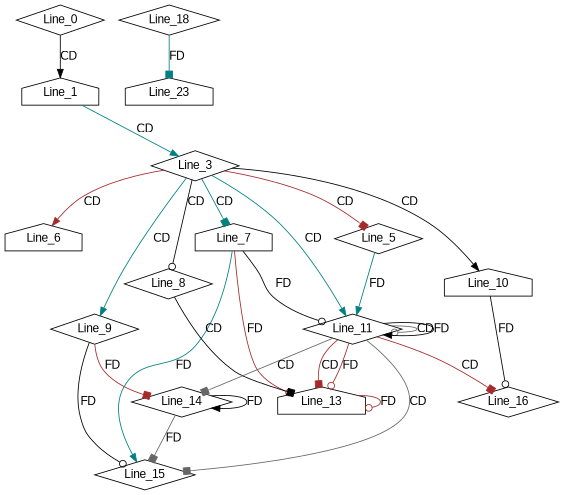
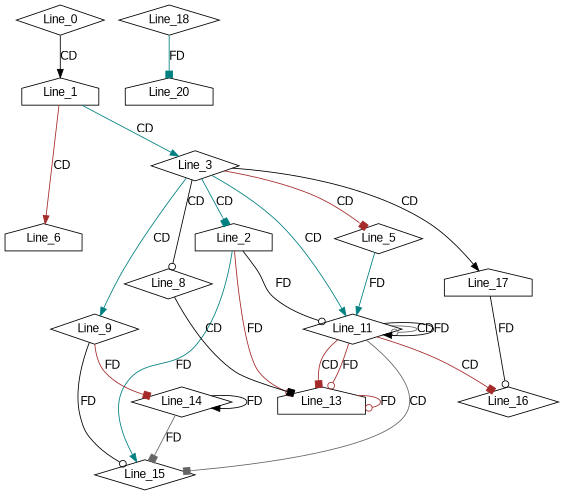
node "Line_23": label "Line_23" -> "Line_20"
edge "Line_3" -> "Line_6": now "Line_1" -> "Line_6"
node "Line_7": label "Line_7" -> "Line_2"
node "Line_10": label "Line_10" -> "Line_17"
edge "Line_11" -> "Line_14": removed, label "CD"
